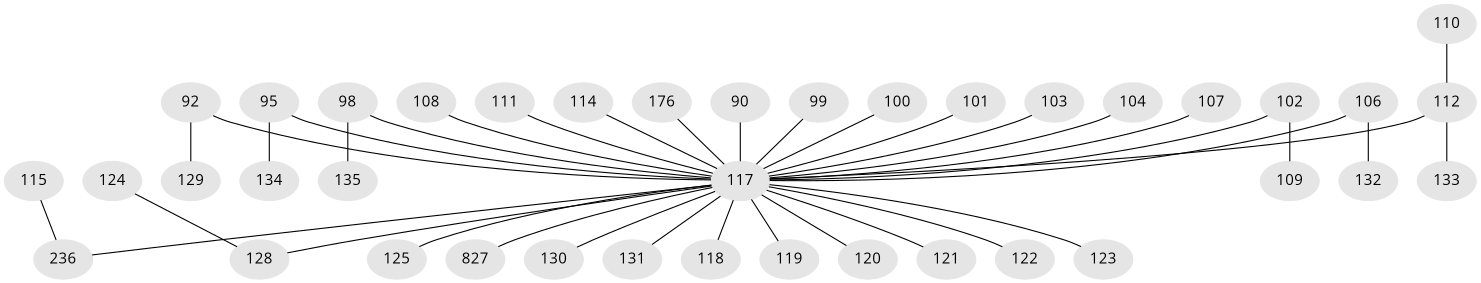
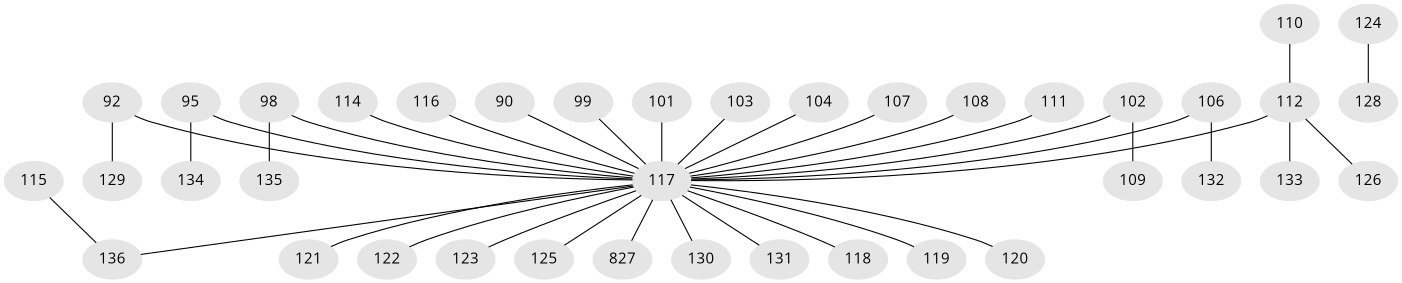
node "176": label "176" -> "116"
node "100": removed
node "126": added
edge "117" -- "128": removed
node "236": label "236" -> "136"
